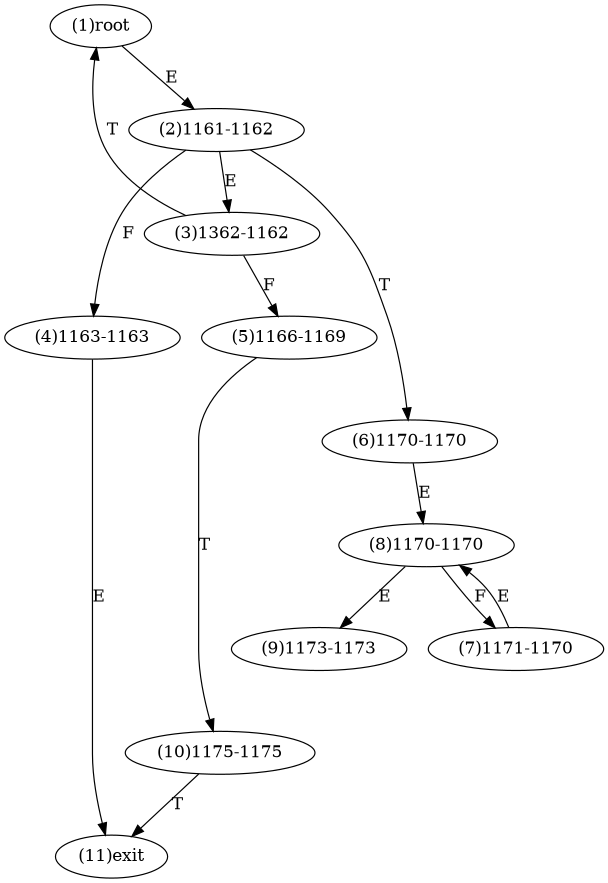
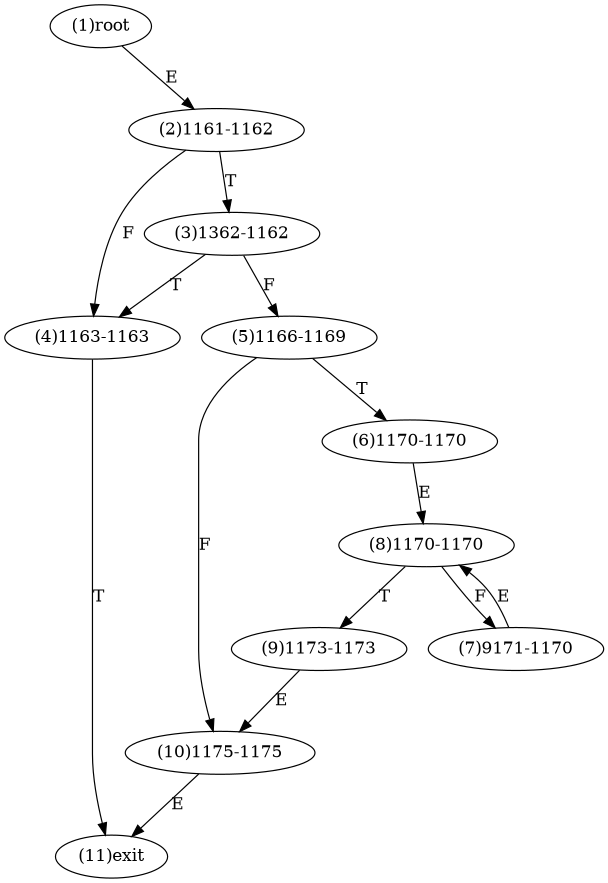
edge "(3)1362-1162" -> "(1)root": now "(3)1362-1162" -> "(4)1163-1163"
edge "(2)1161-1162" -> "(3)1362-1162": label "E" -> "T"
edge "(2)1161-1162" -> "(6)1170-1170": now "(5)1166-1169" -> "(6)1170-1170"
edge "(5)1166-1169" -> "(10)1175-1175": label "T" -> "F"
edge "(4)1163-1163" -> "(11)exit": label "E" -> "T"
edge "(8)1170-1170" -> "(9)1173-1173": label "E" -> "T"
node "(7)1171-1170": label "(7)1171-1170" -> "(7)9171-1170"
edge "(9)1173-1173" -> "(10)1175-1175": added, label "E"
edge "(10)1175-1175" -> "(11)exit": label "T" -> "E"
